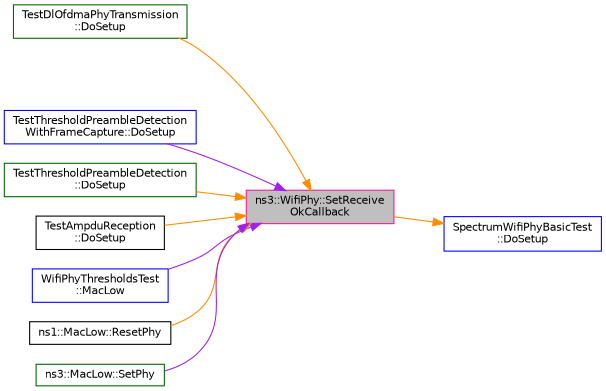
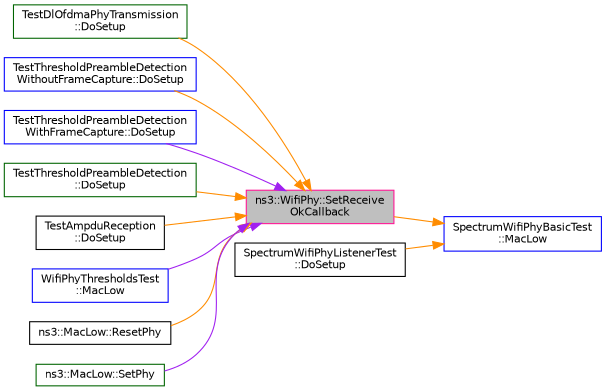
node "TestThresholdPreambleDetection WithoutFrameCapture::DoSetup": added
node "SpectrumWifiPhyBasicTest ::DoSetup": label "SpectrumWifiPhyBasicTest ::DoSetup" -> "SpectrumWifiPhyBasicTest ::MacLow"
node "SpectrumWifiPhyListenerTest ::DoSetup": added
node "ns1::MacLow::ResetPhy": label "ns1::MacLow::ResetPhy" -> "ns3::MacLow::ResetPhy"
